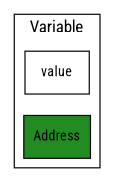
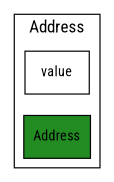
cluster "Variable": label "Variable" -> "Address"
